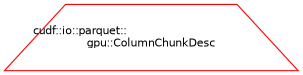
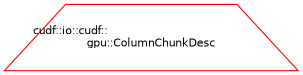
node "cudf::io::parquet:: gpu::ColumnChunkDesc": label "cudf::io::parquet:: gpu::ColumnChunkDesc" -> "cudf::io::cudf:: gpu::ColumnChunkDesc"
